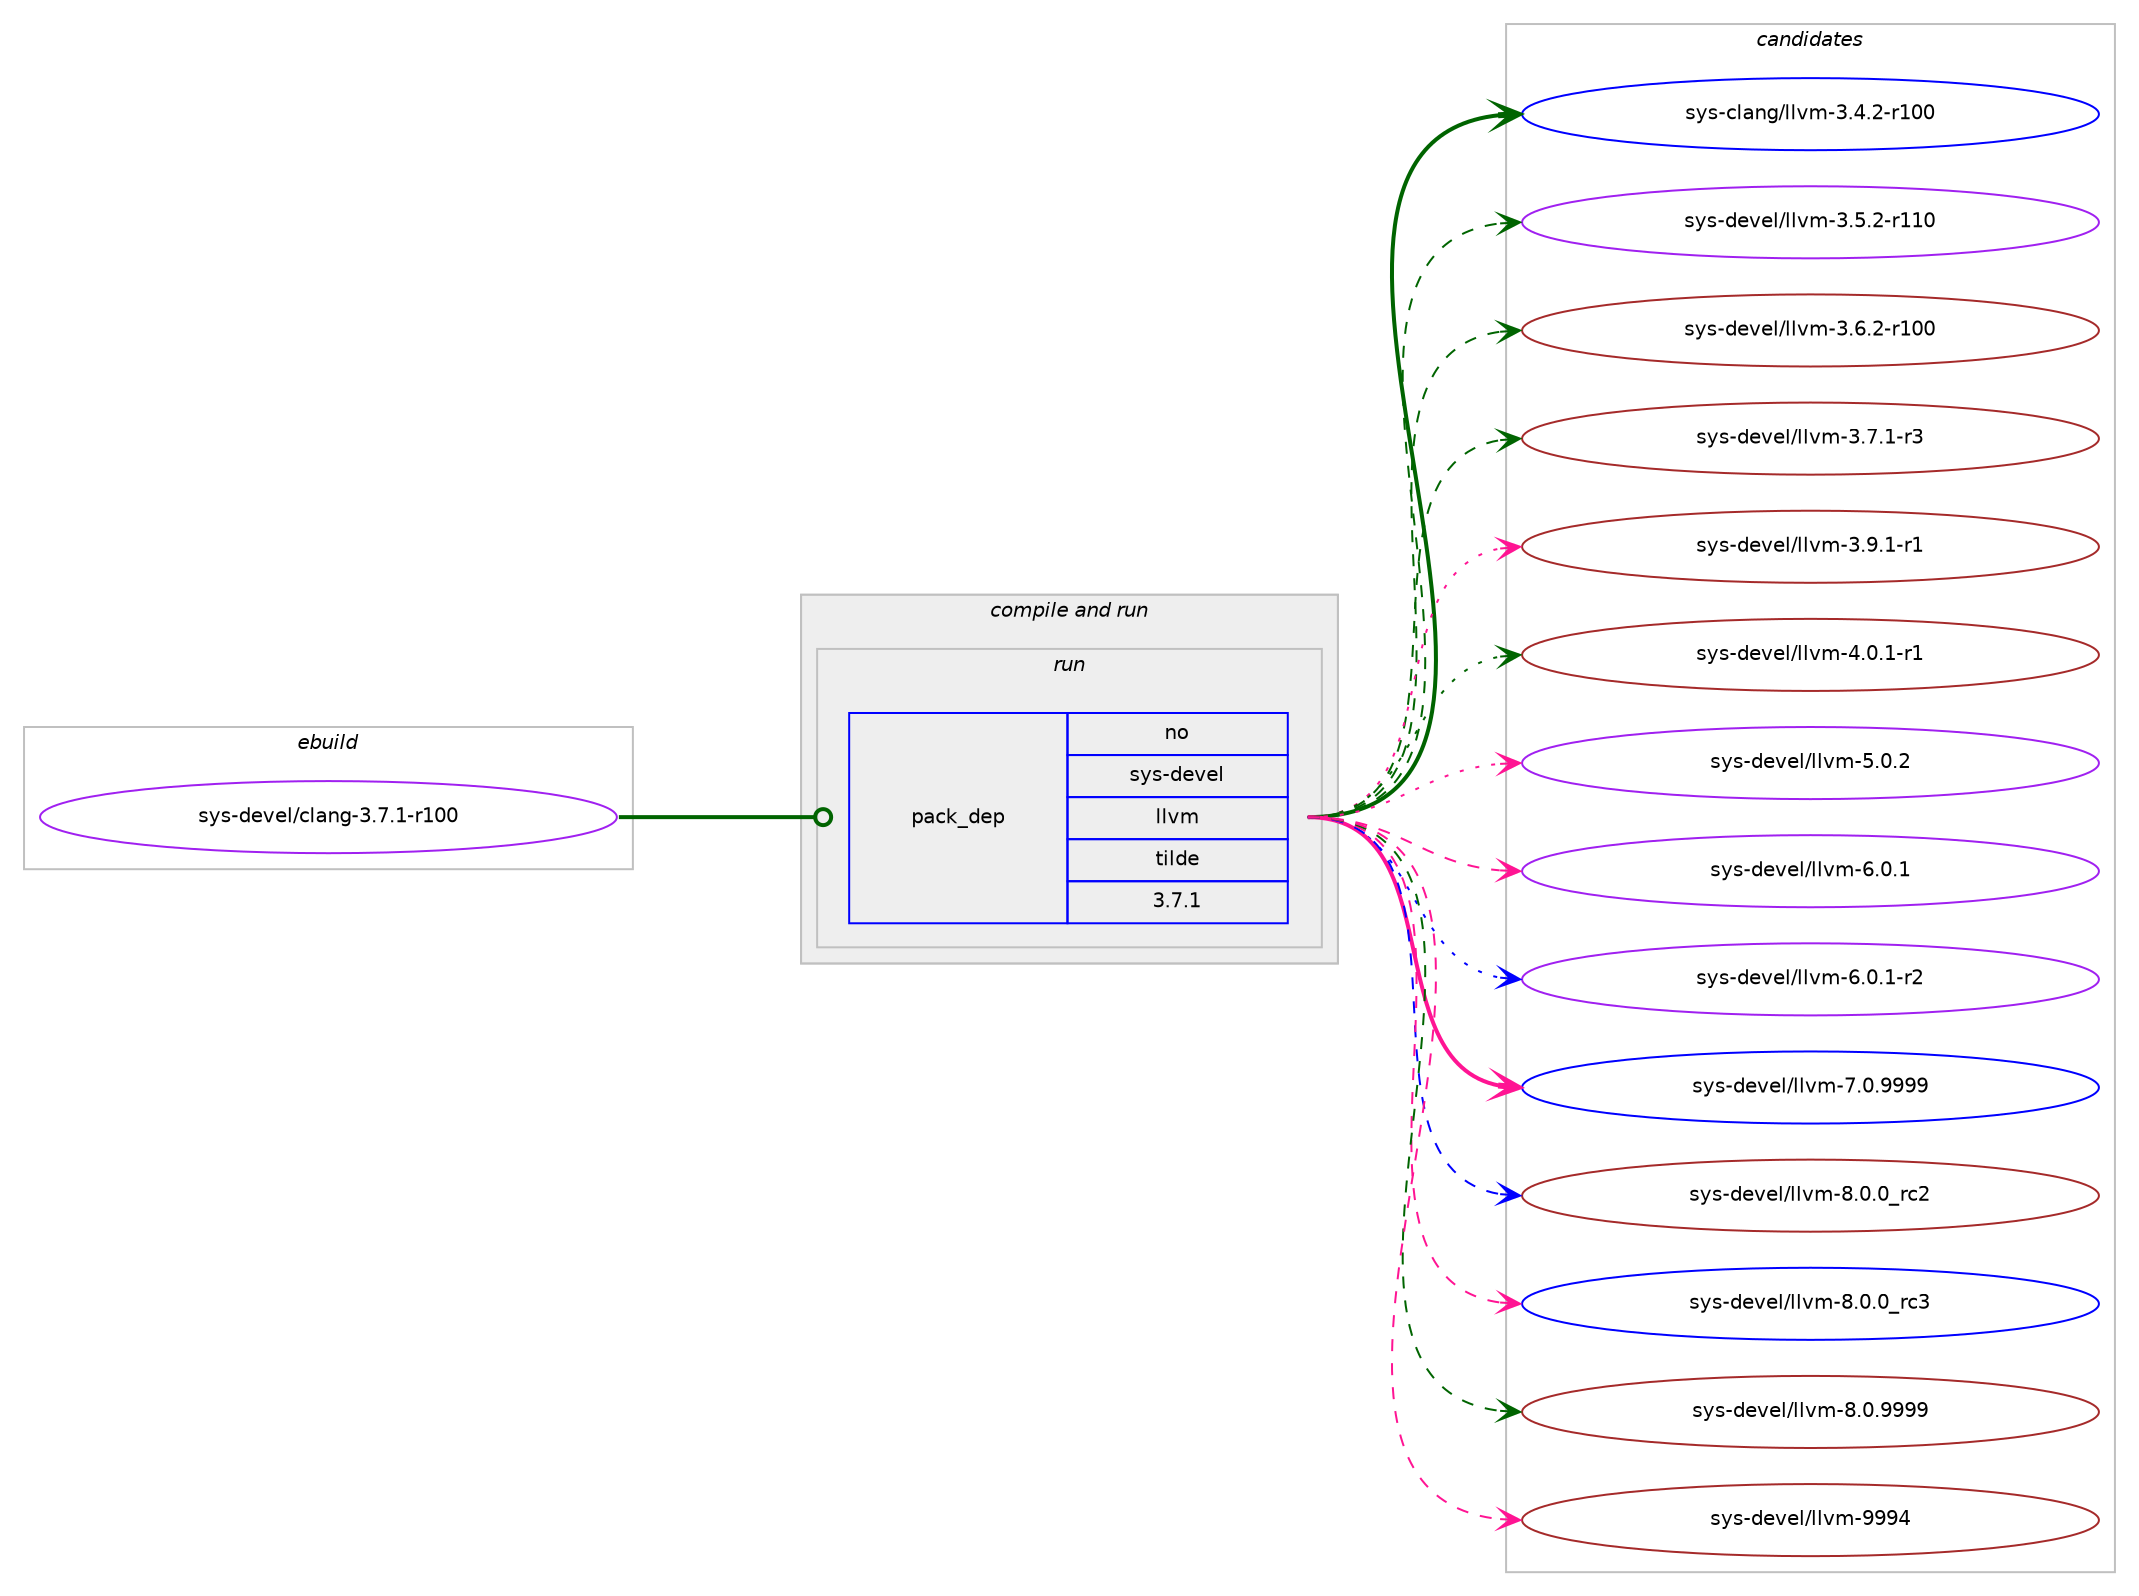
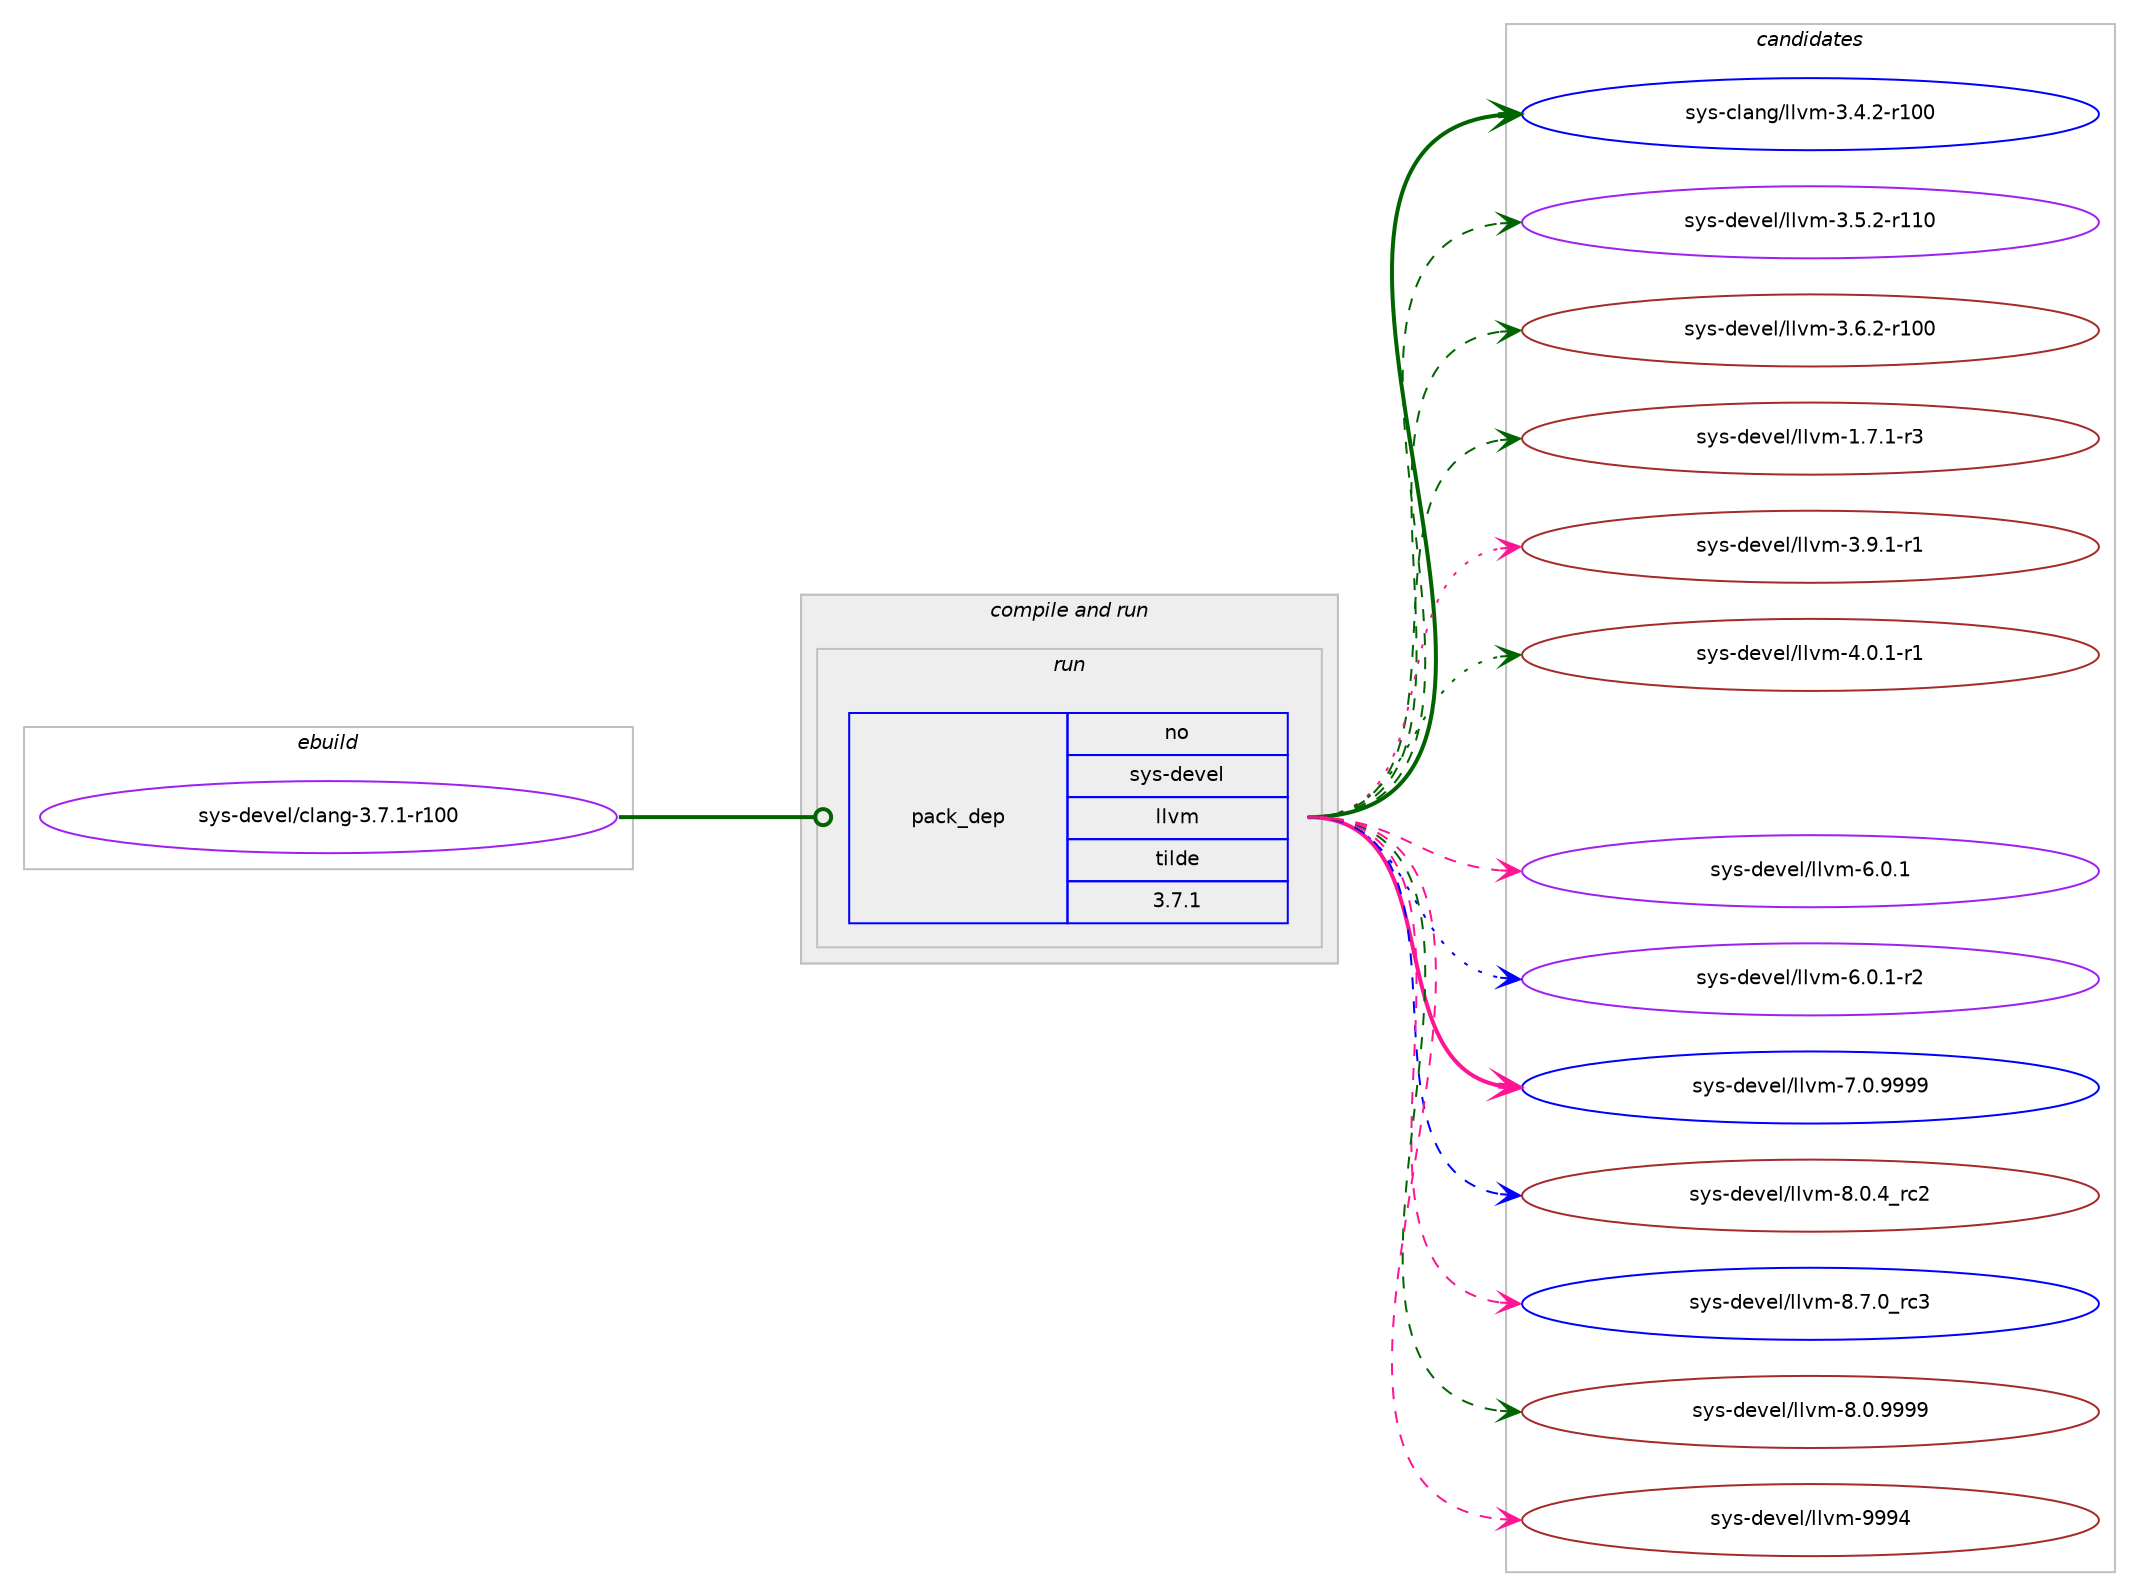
node "sys-devel/llvm-3.7.1-r3": label "sys-devel/llvm-3.7.1-r3" -> "sys-devel/llvm-1.7.1-r3"
node "sys-devel/llvm-5.0.2": removed
node "sys-devel/llvm-8.0.0_rc2": label "sys-devel/llvm-8.0.0_rc2" -> "sys-devel/llvm-8.0.4_rc2"
node "sys-devel/llvm-8.0.0_rc3": label "sys-devel/llvm-8.0.0_rc3" -> "sys-devel/llvm-8.7.0_rc3"
